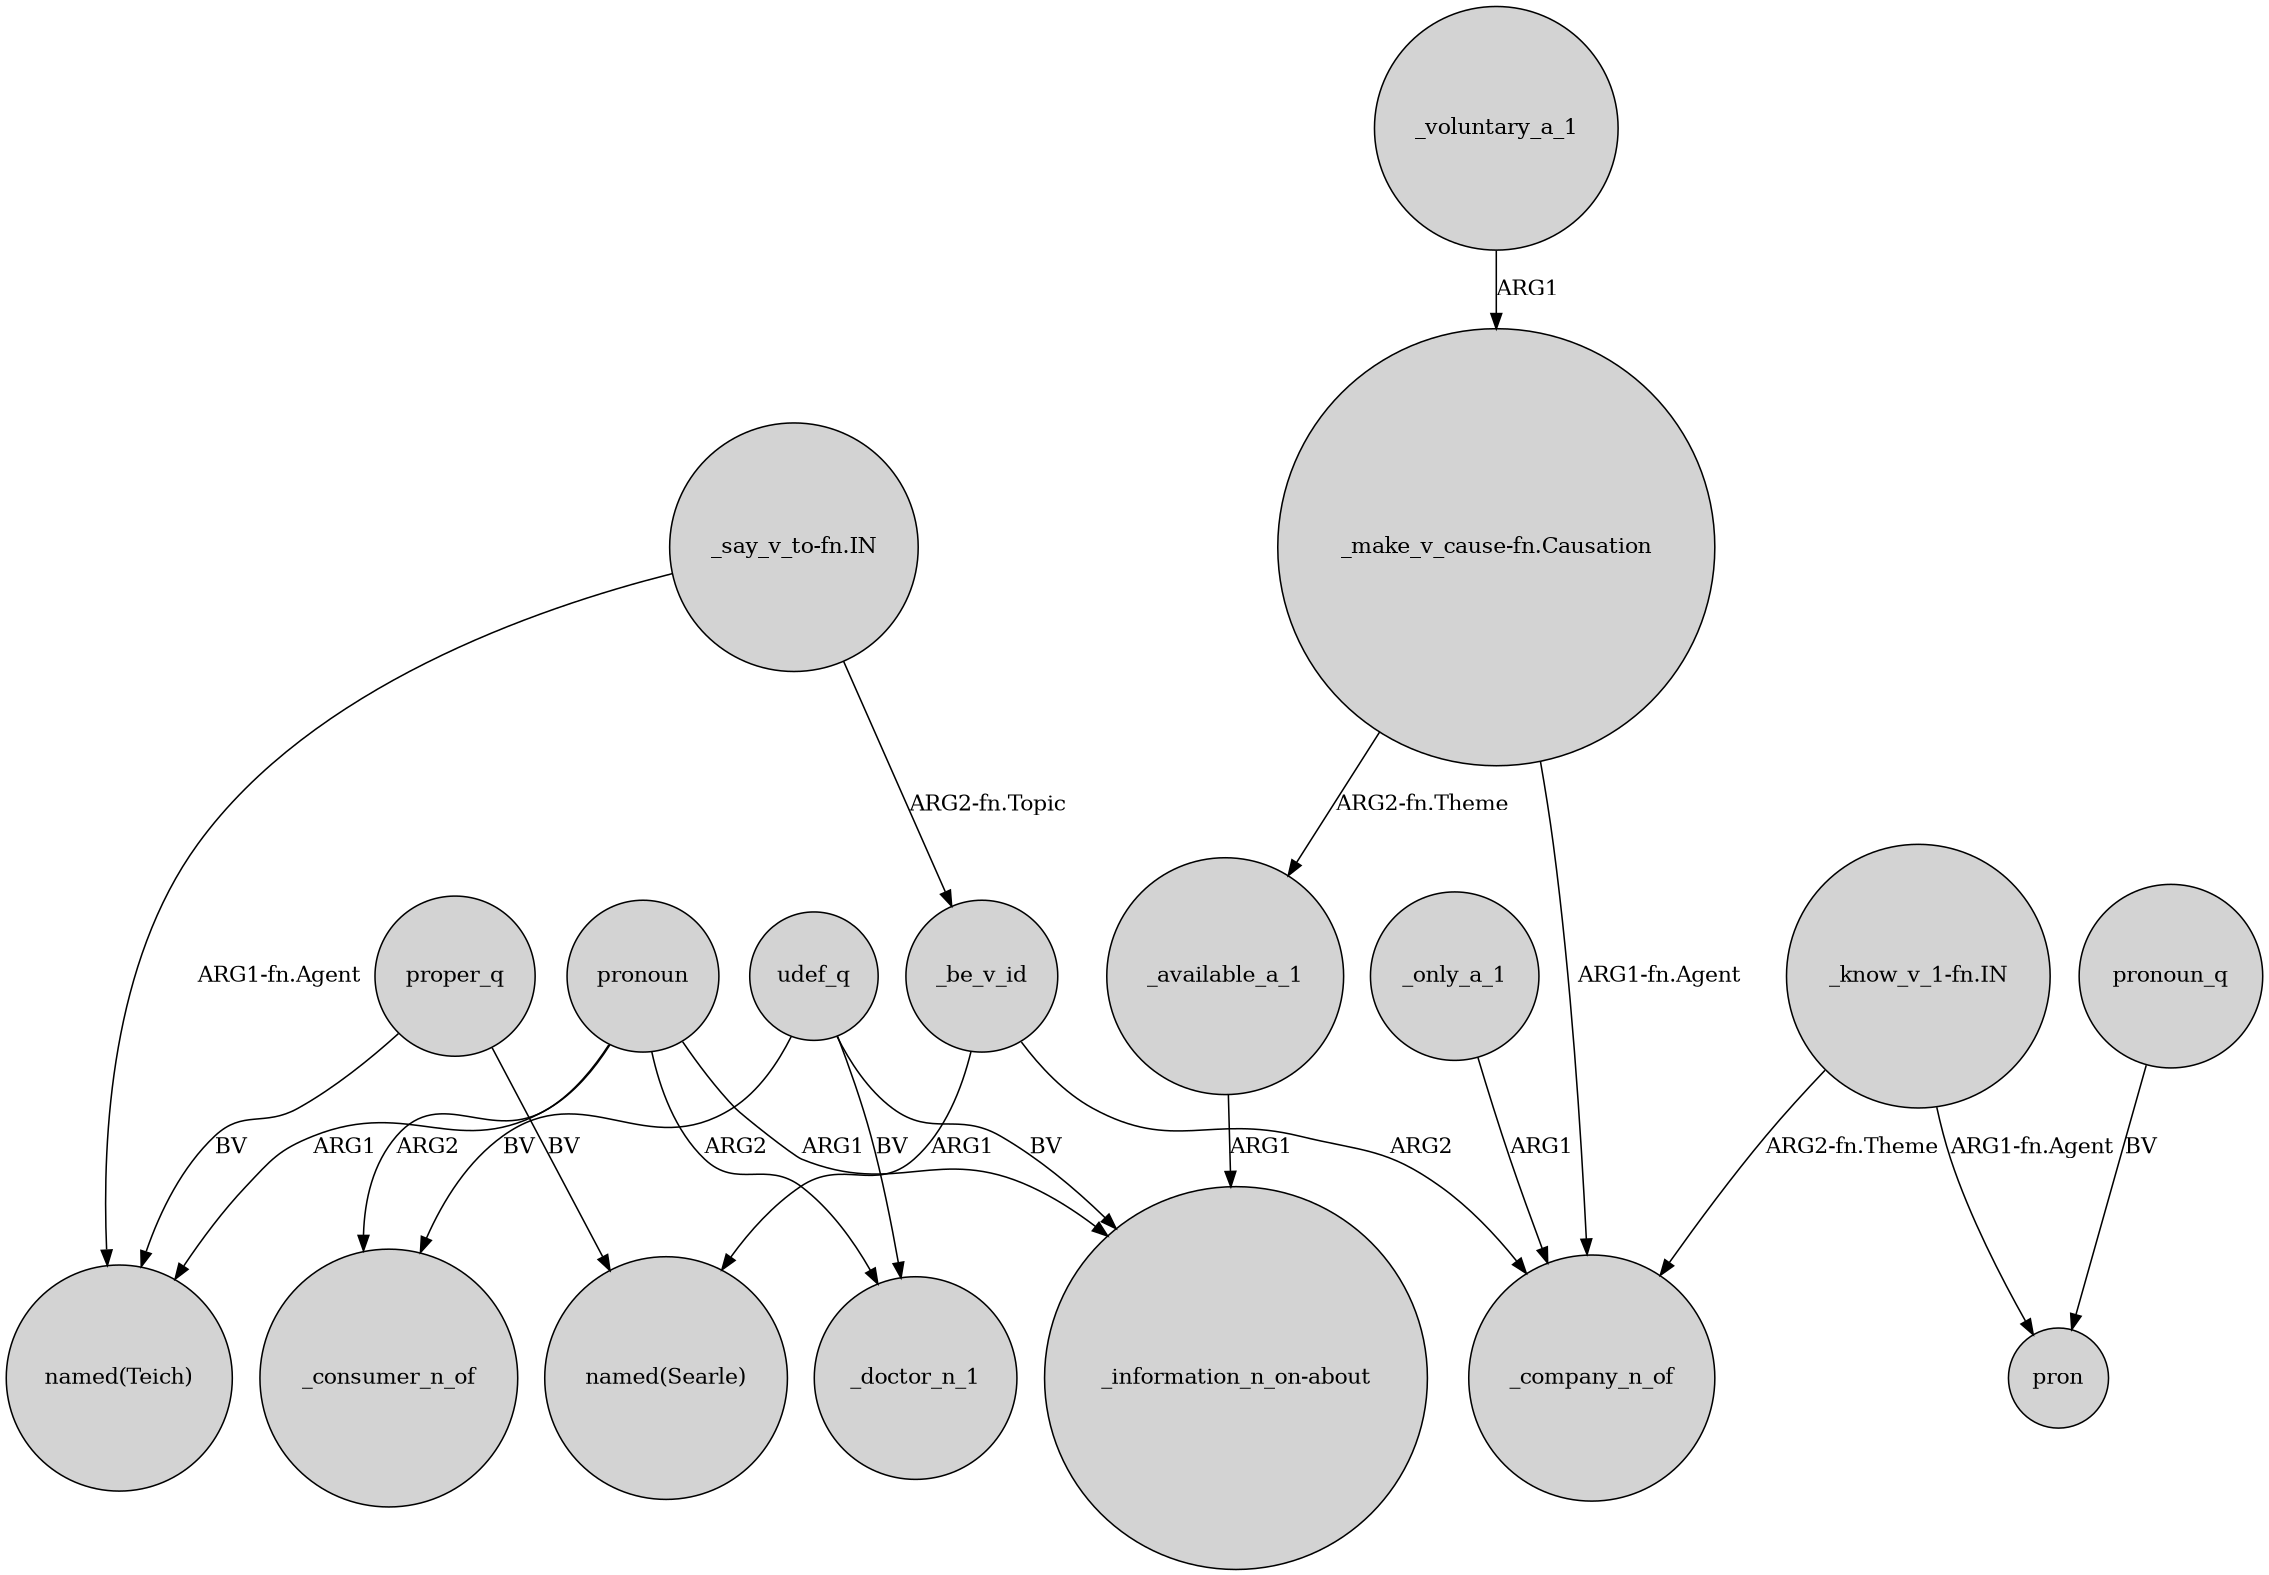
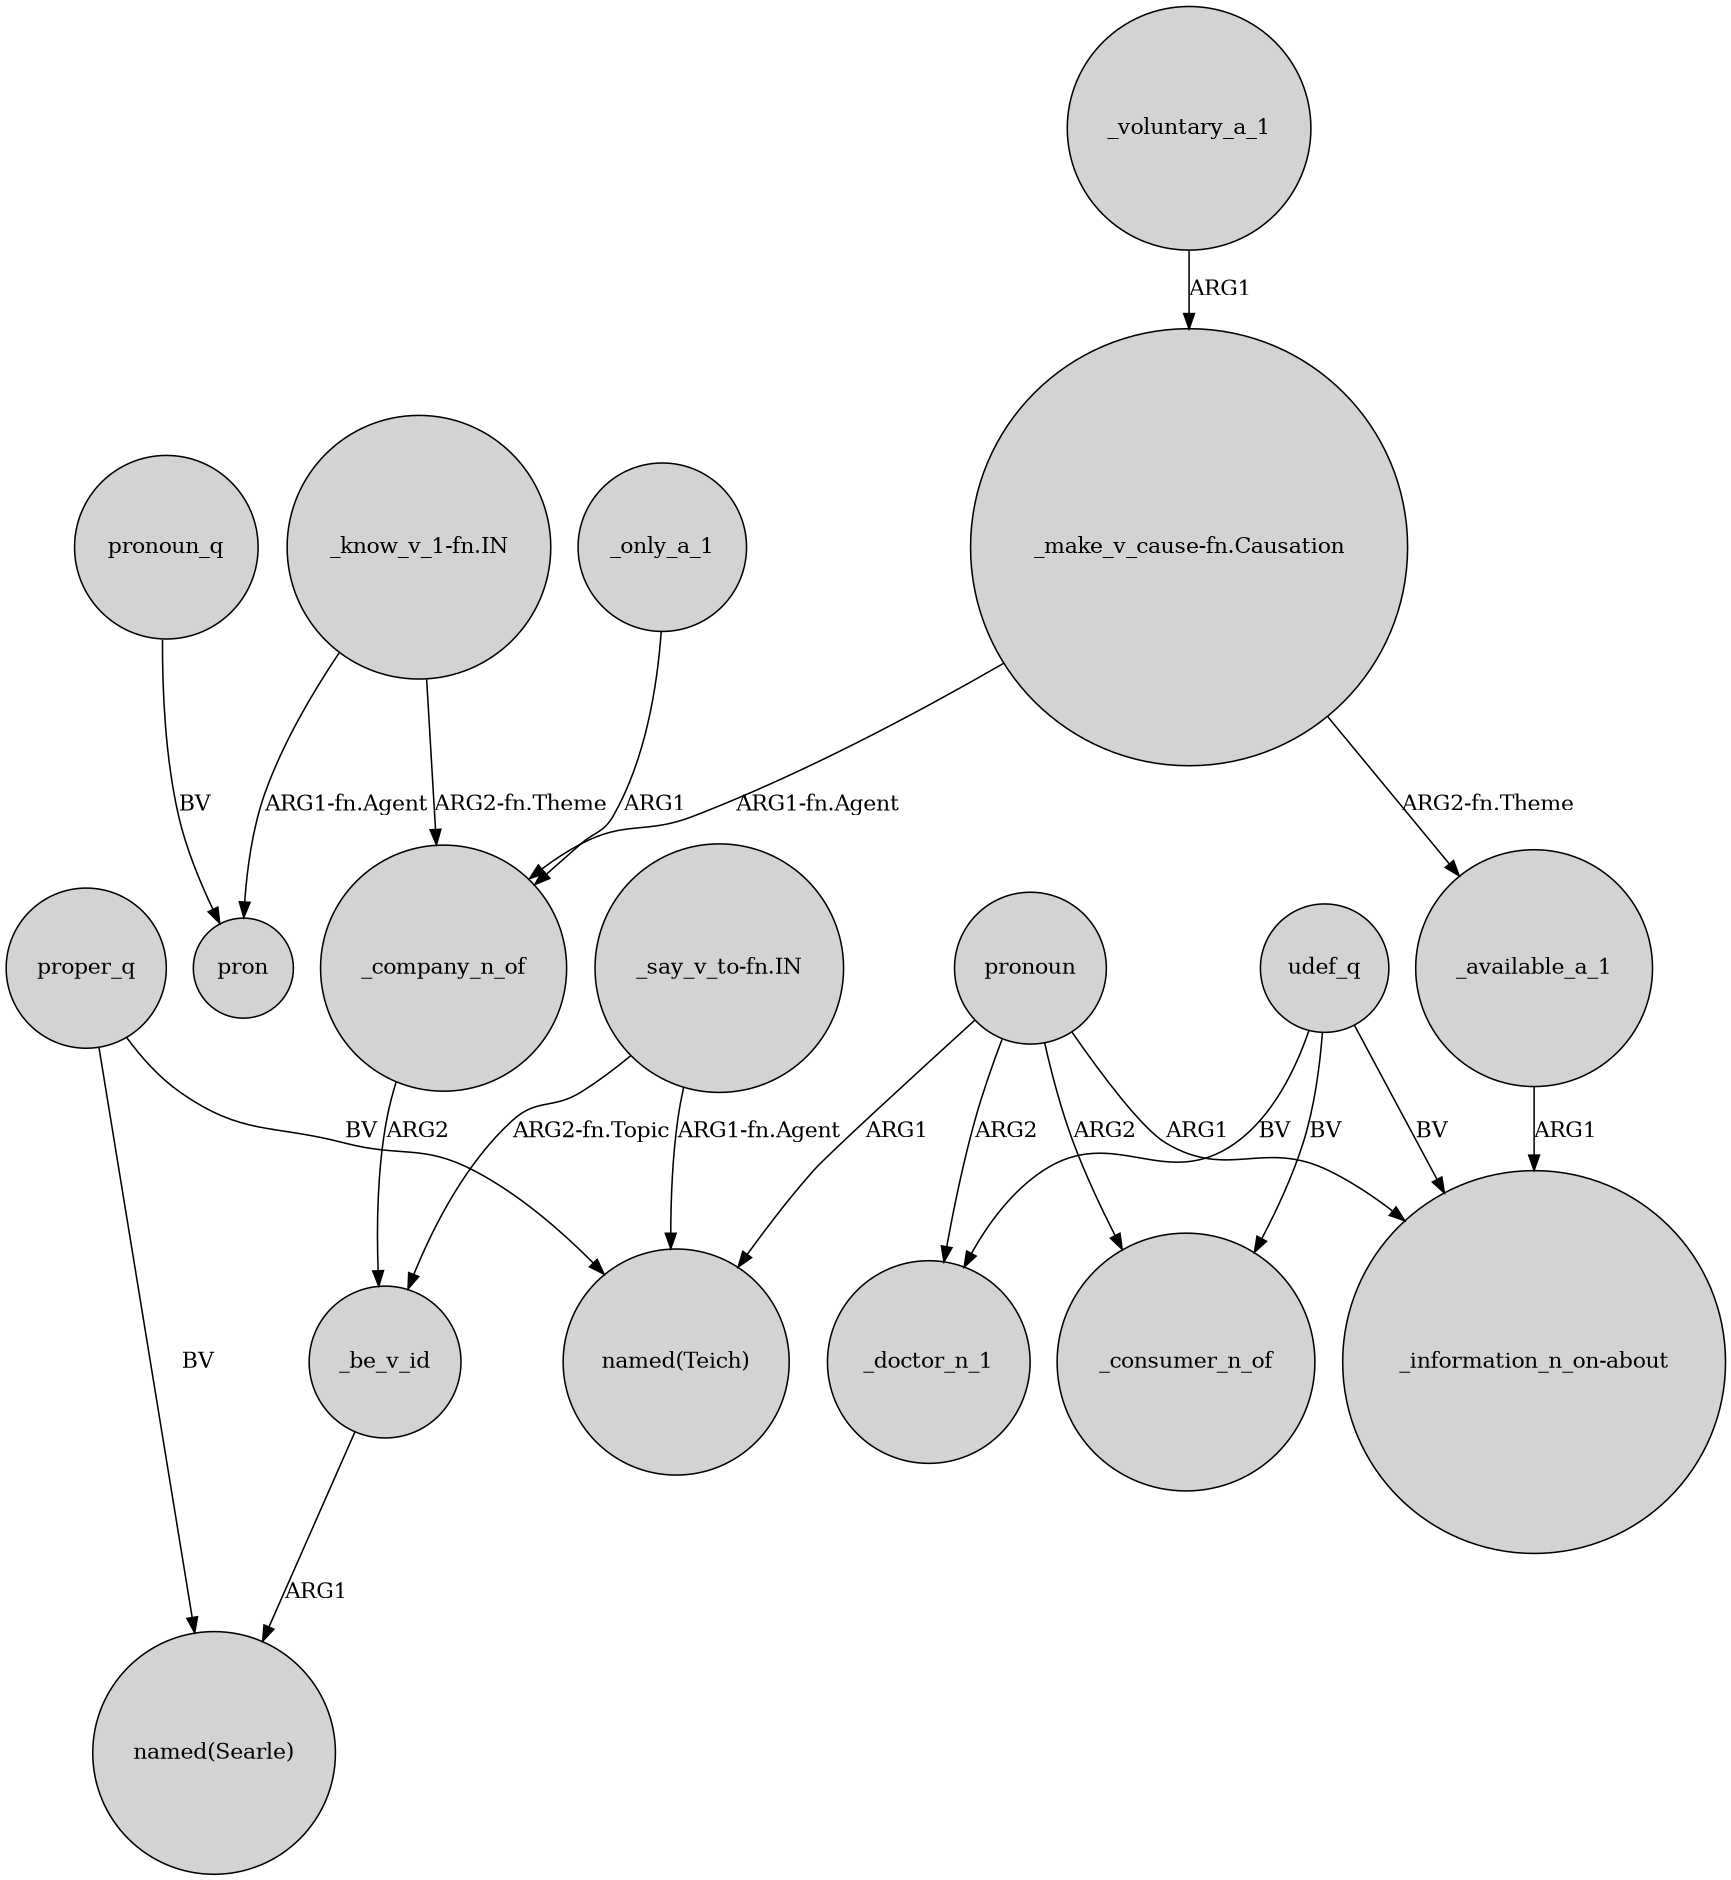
edge "_be_v_id" -> "_company_n_of": reversed
